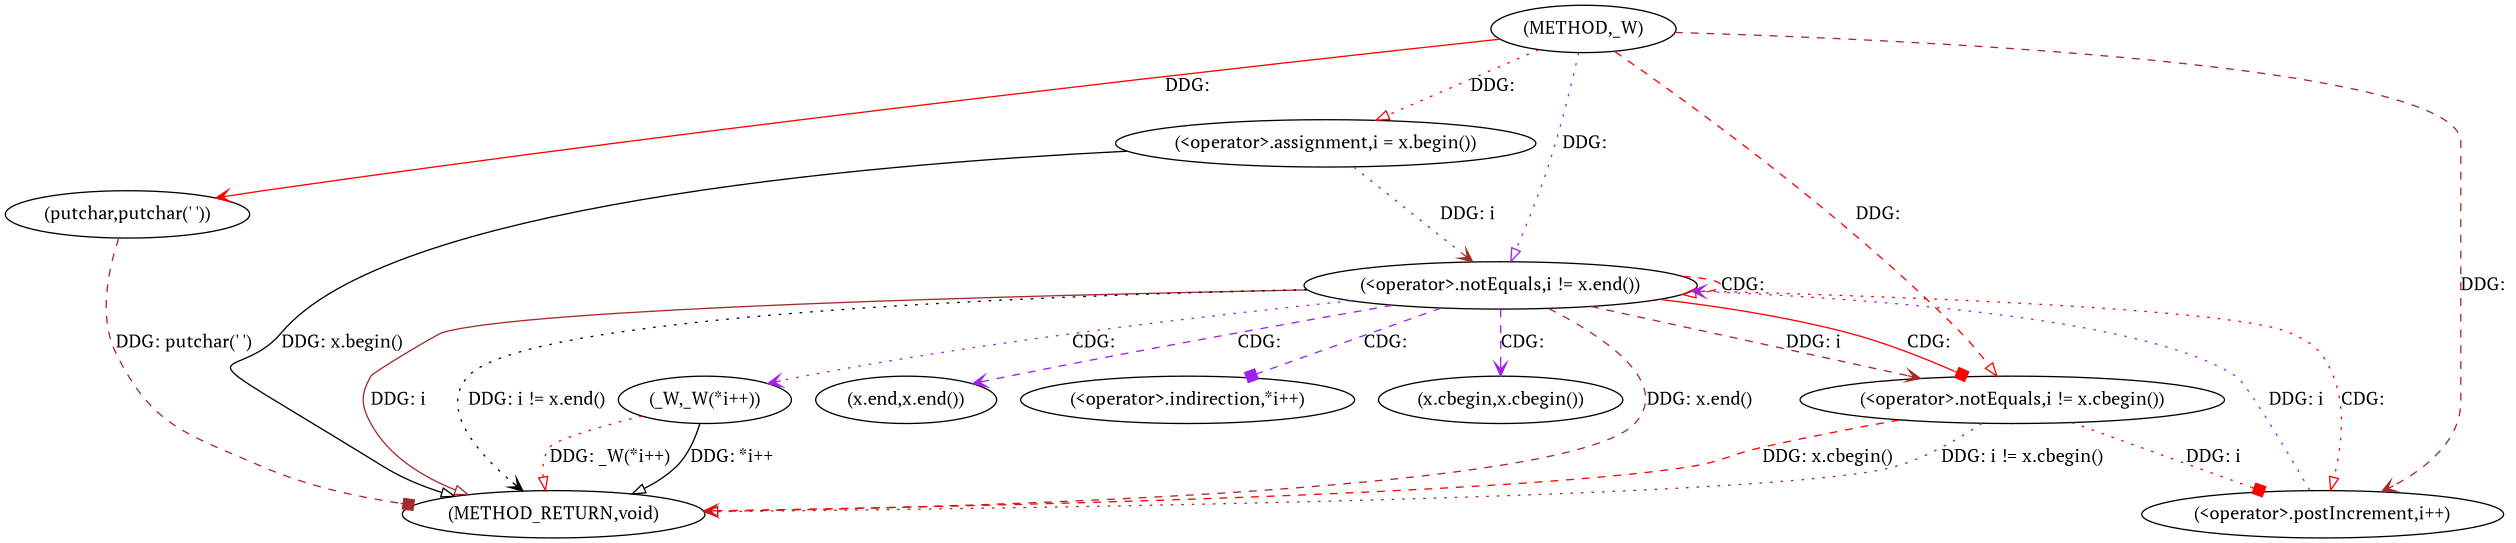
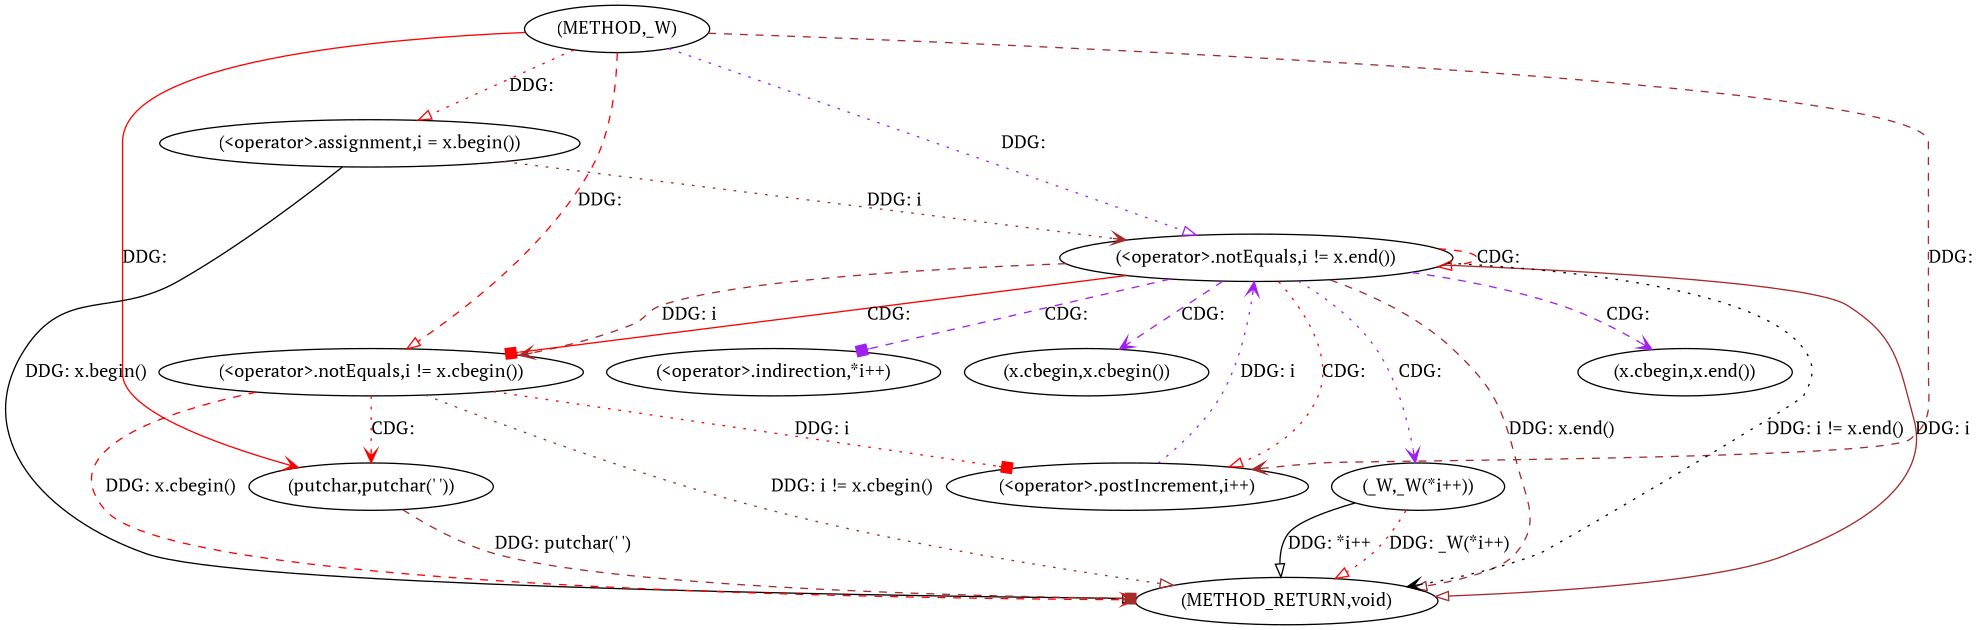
node "(x.end,x.end())": label "(x.end,x.end())" -> "(x.cbegin,x.end())"
edge "(<operator>.notEquals,i != x.cbegin())" -> "(putchar,putchar(' '))": added, label "CDG:"
